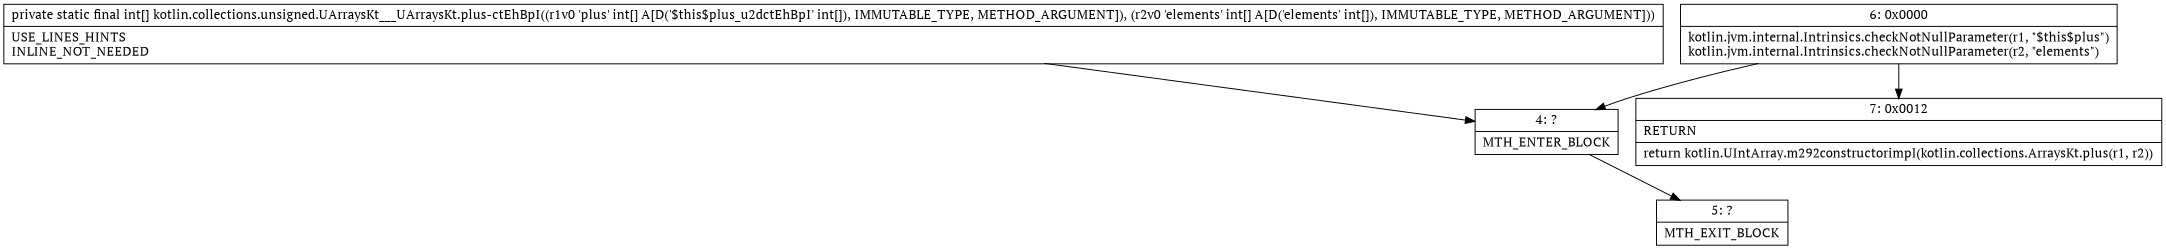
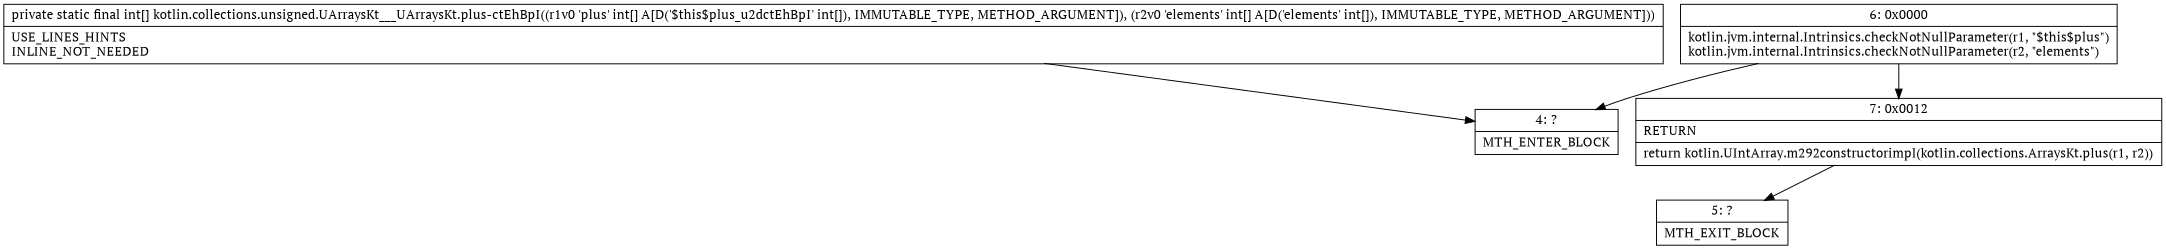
edge "4: ?" -> "5: ?": now "7: 0x0012" -> "5: ?"
